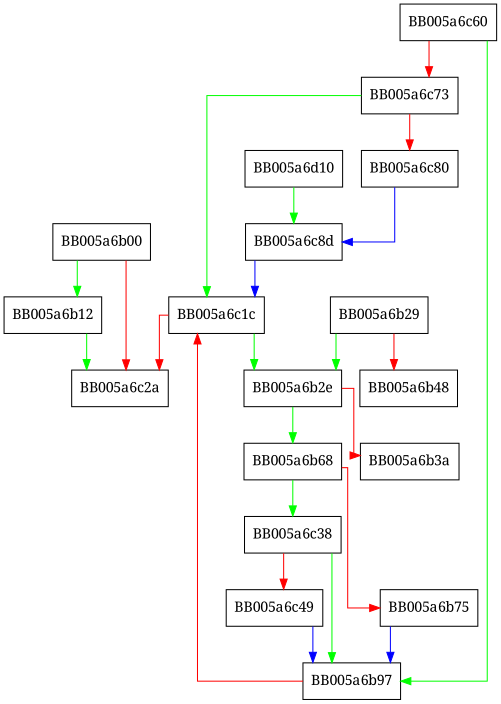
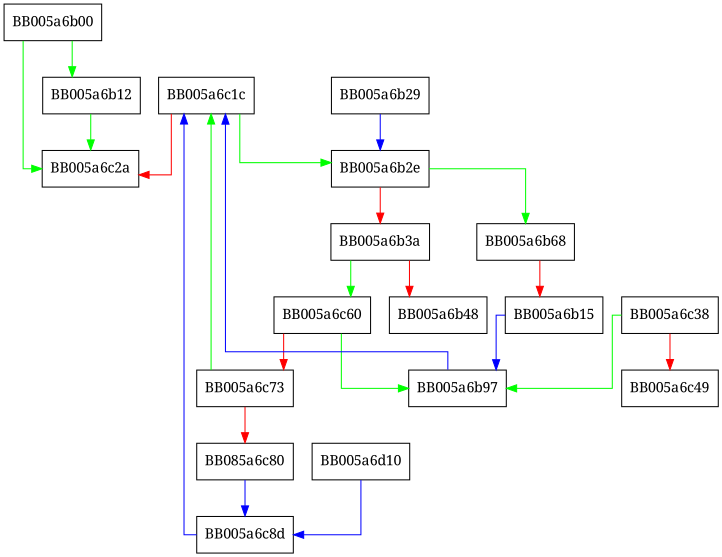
node "BB005a6c80": label "BB005a6c80" -> "BB085a6c80"
edge "BB005a6d10" -> "BB005a6c8d": color green -> blue
edge "BB005a6b3a" -> "BB005a6c60": added
edge "BB005a6b00" -> "BB005a6c2a": color red -> green
edge "BB005a6b29" -> "BB005a6b2e": color green -> blue
edge "BB005a6b29" -> "BB005a6b48": now "BB005a6b3a" -> "BB005a6b48"
edge "BB005a6b68" -> "BB005a6c38": removed
edge "BB005a6b97" -> "BB005a6c1c": color red -> blue
node "BB005a6b75": label "BB005a6b75" -> "BB005a6b15"
edge "BB005a6c49" -> "BB005a6b97": removed
